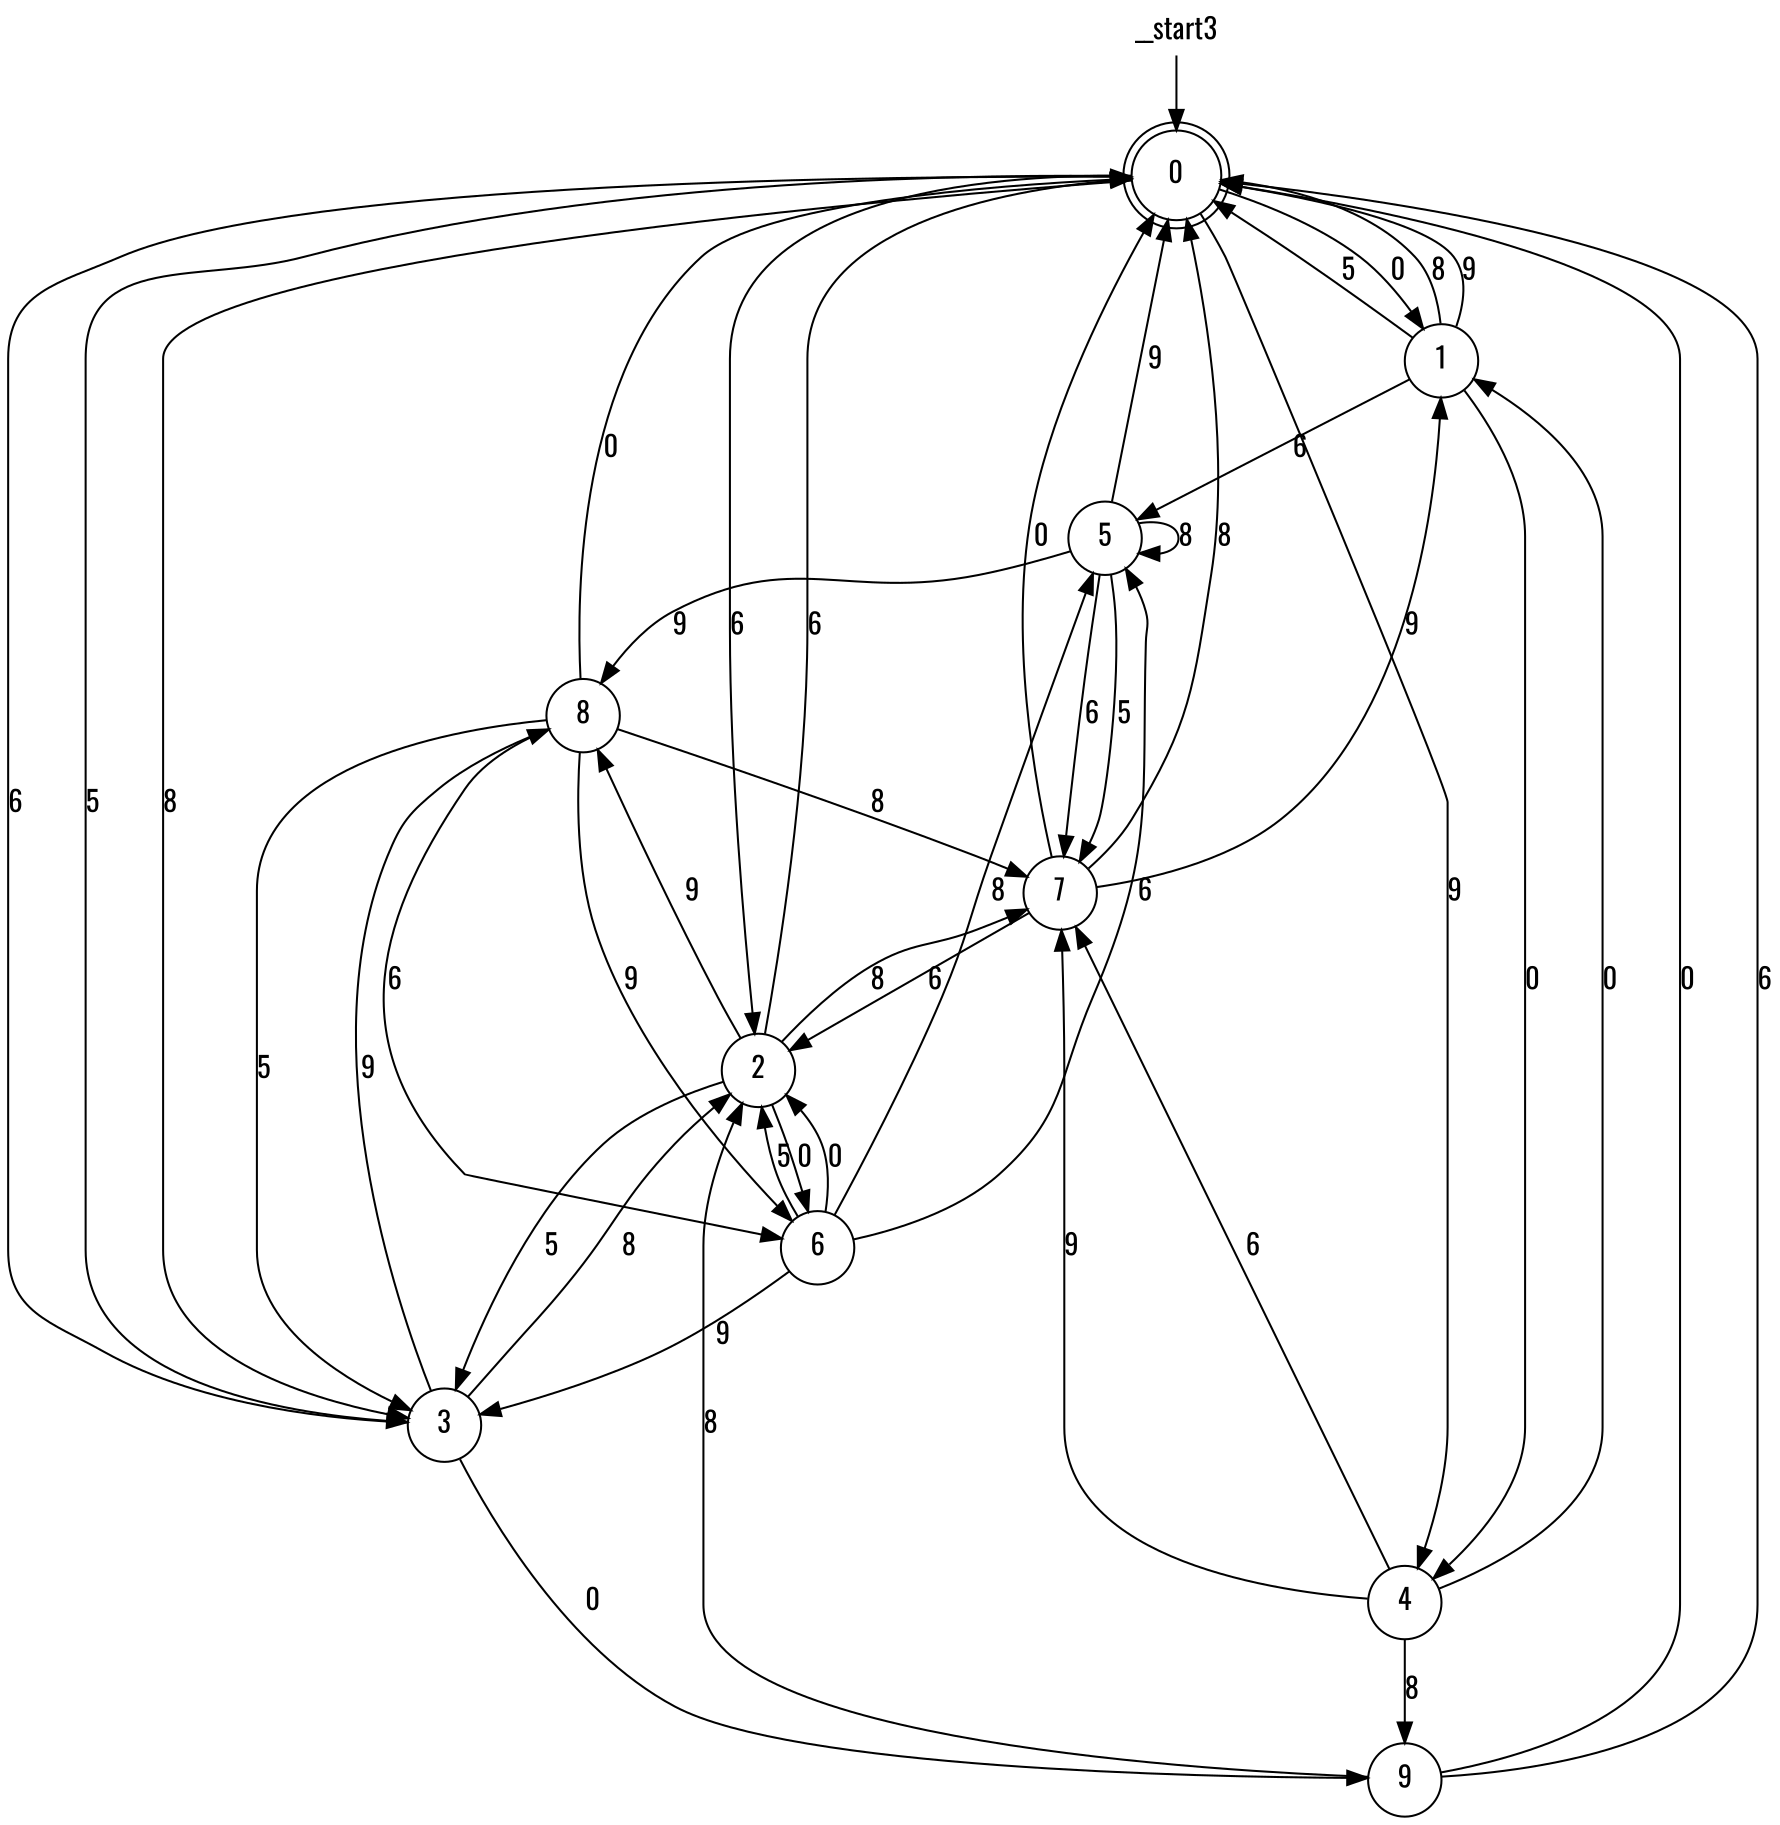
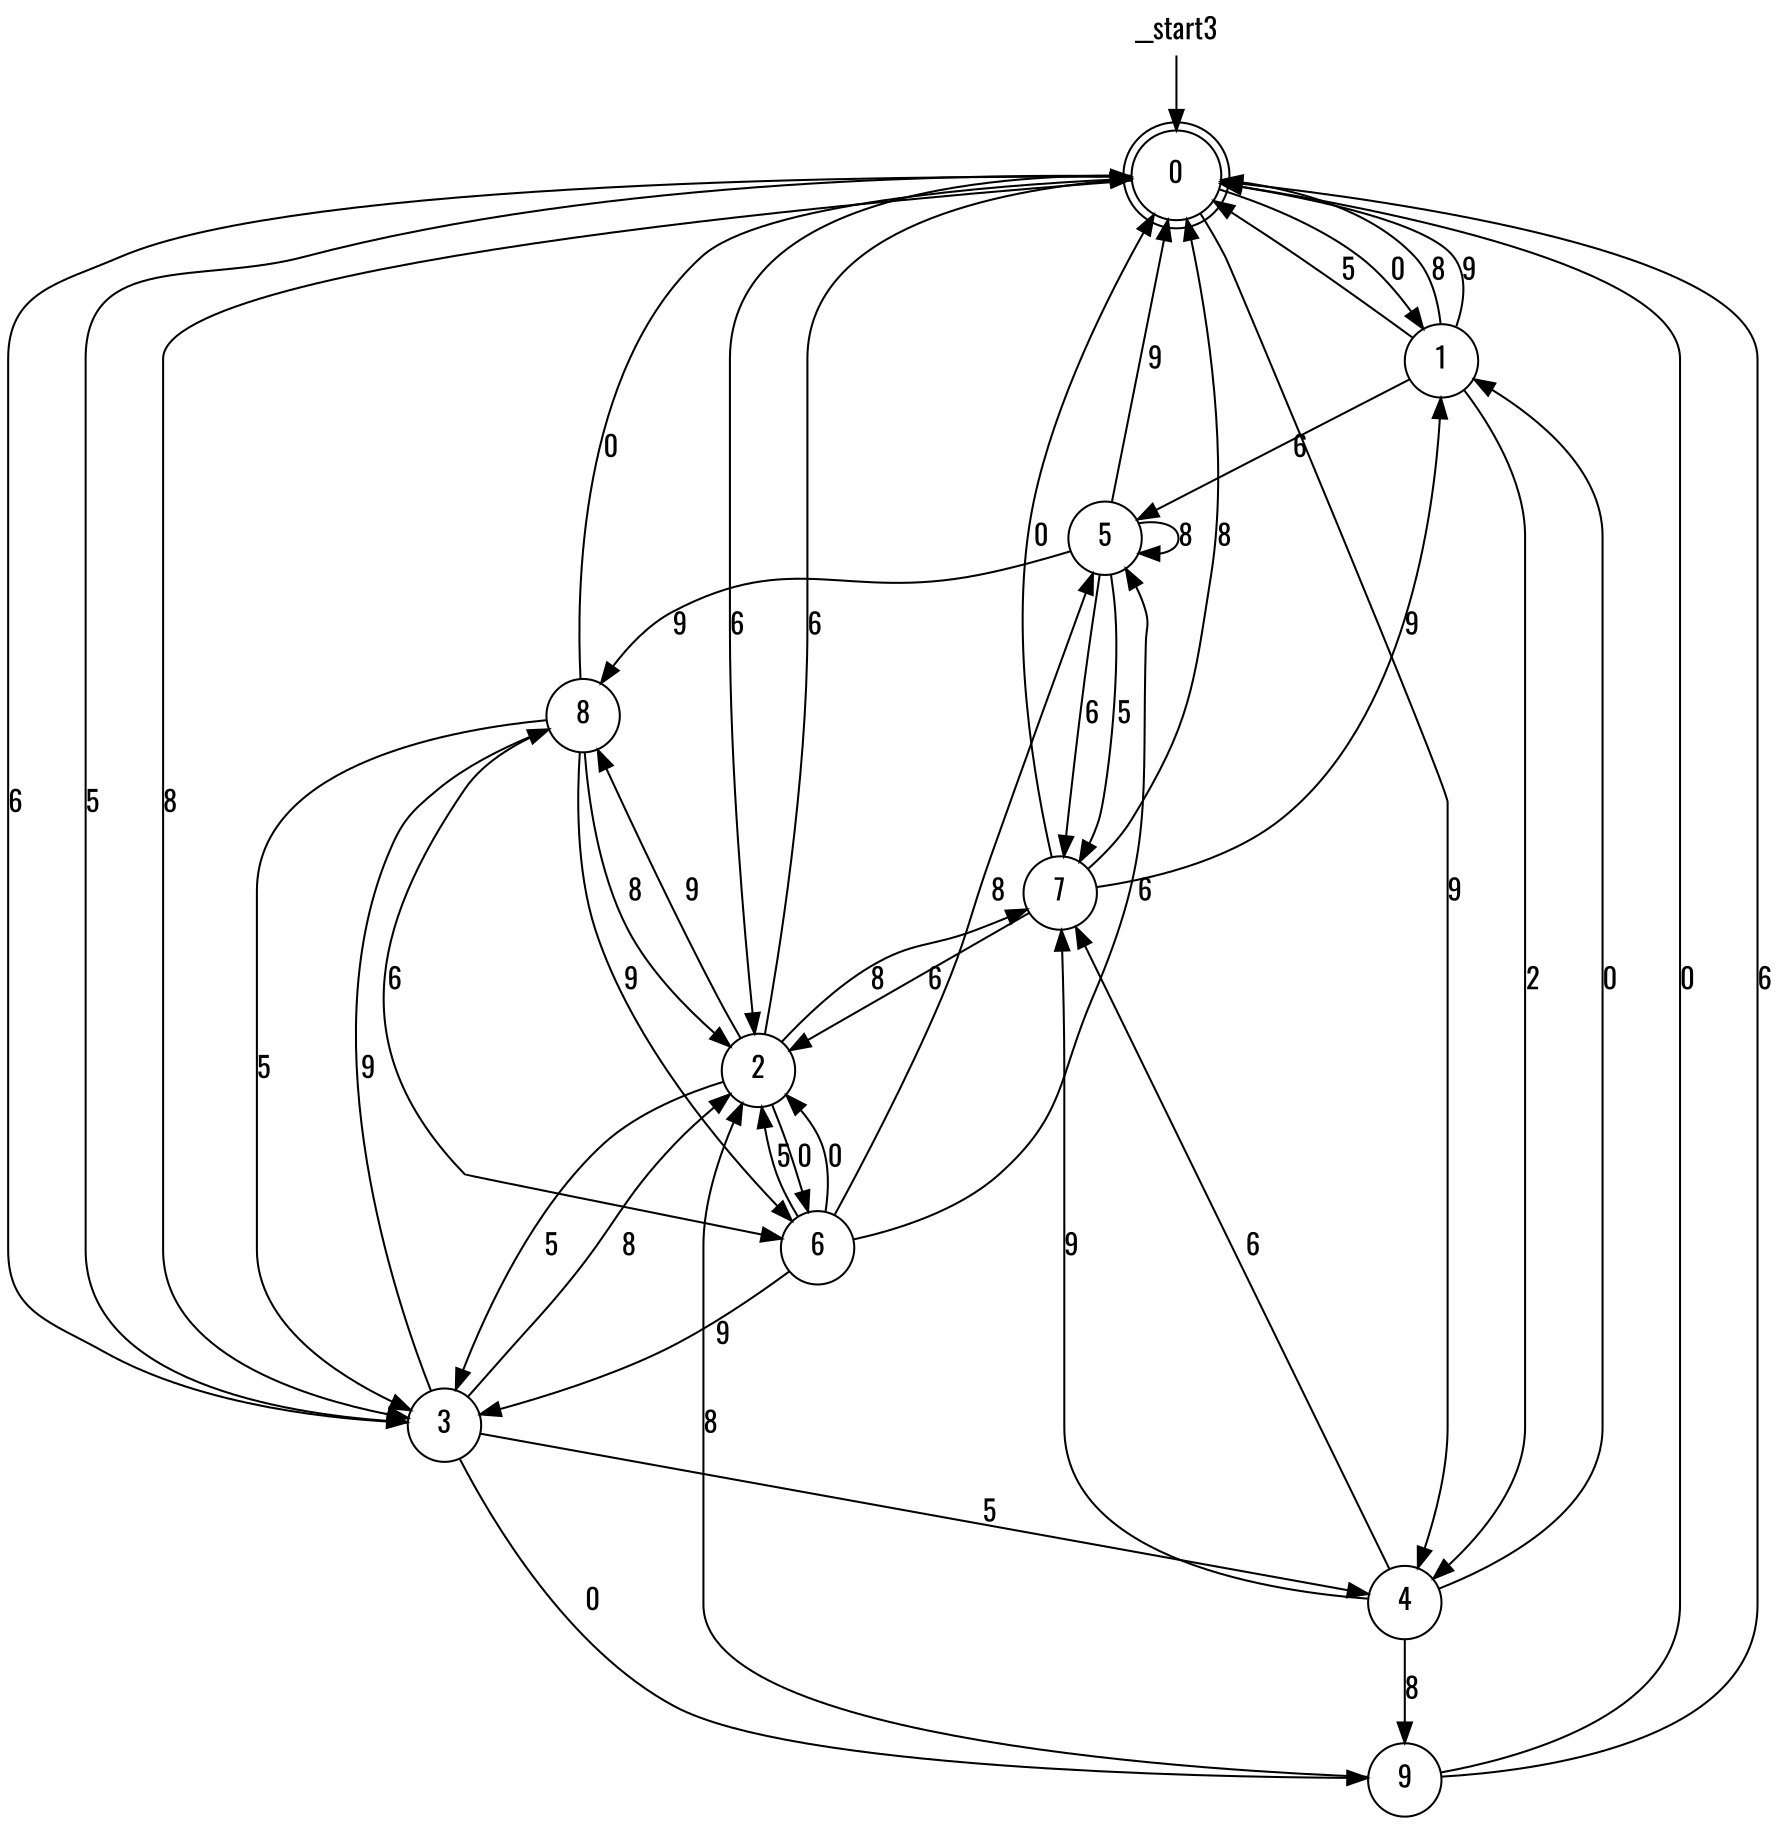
edge "8" -> "7": now "8" -> "2"
edge "1" -> "4": label "0" -> "2"
edge "3" -> "4": added, label "5"
